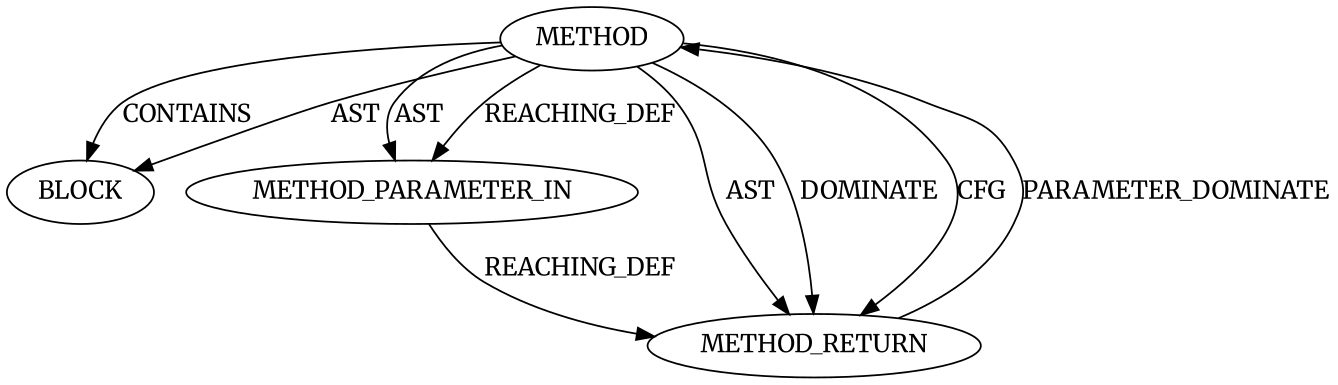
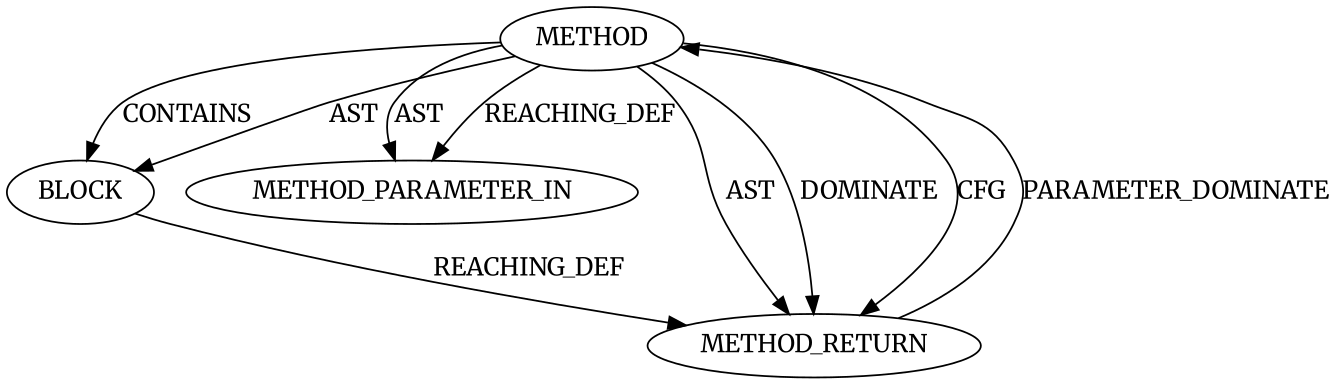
edge "METHOD_PARAMETER_IN" -> "METHOD_RETURN": now "BLOCK" -> "METHOD_RETURN"
